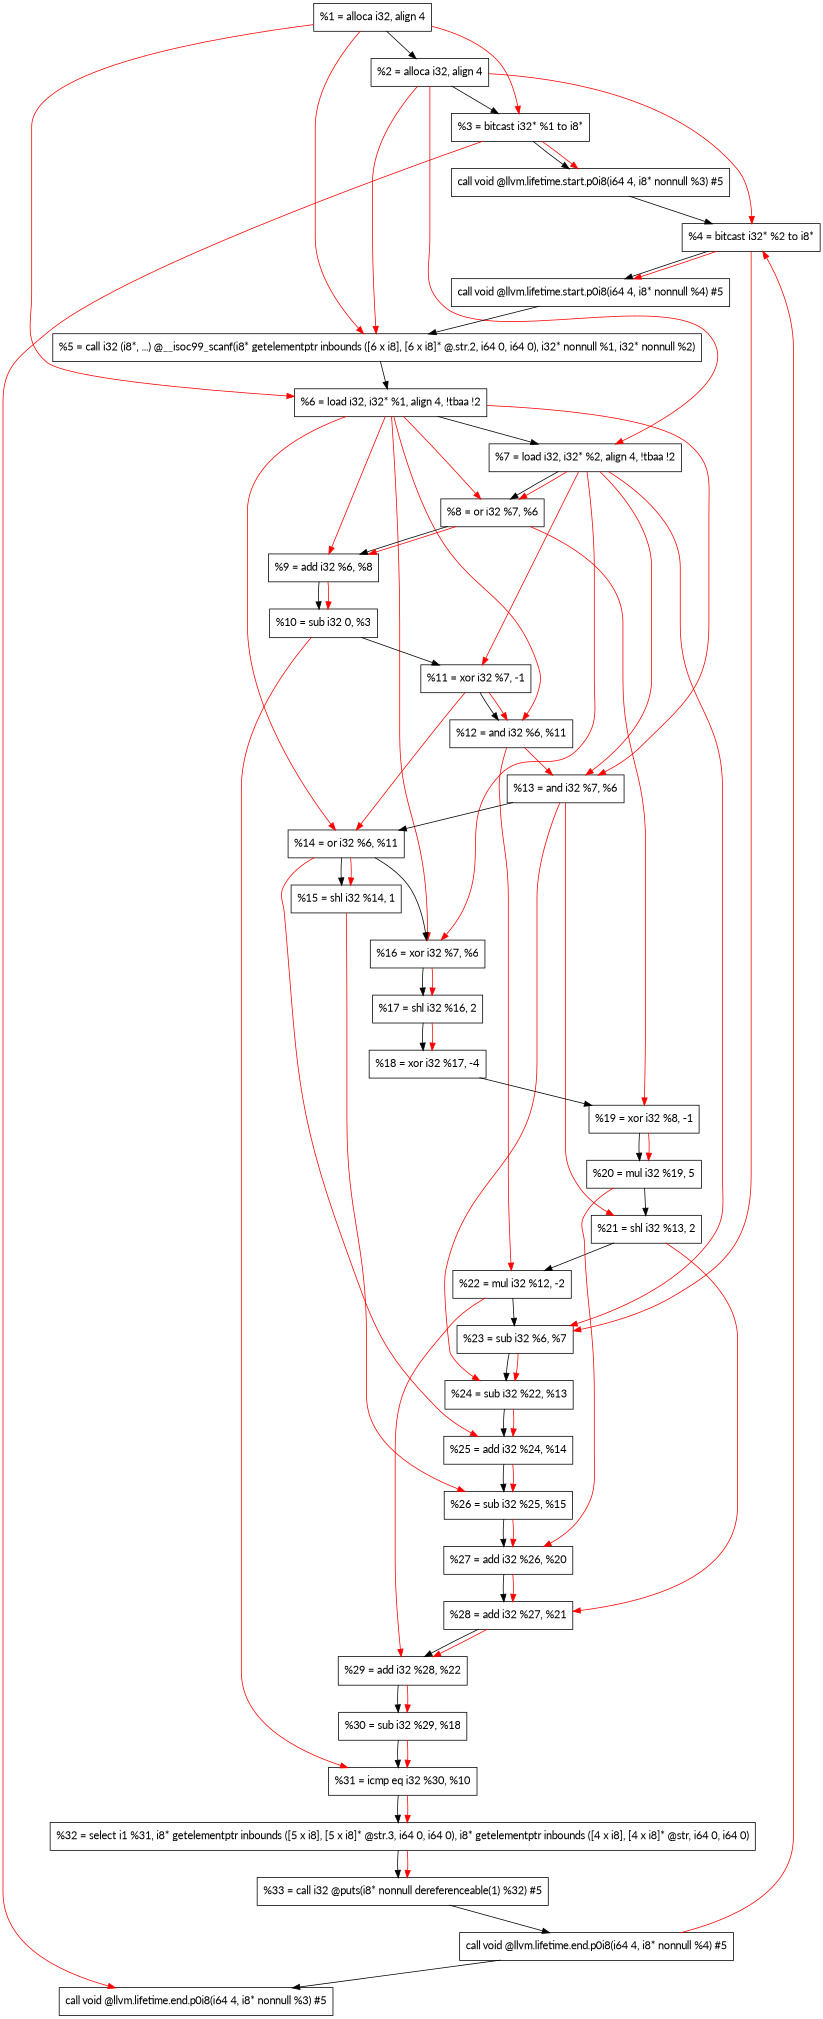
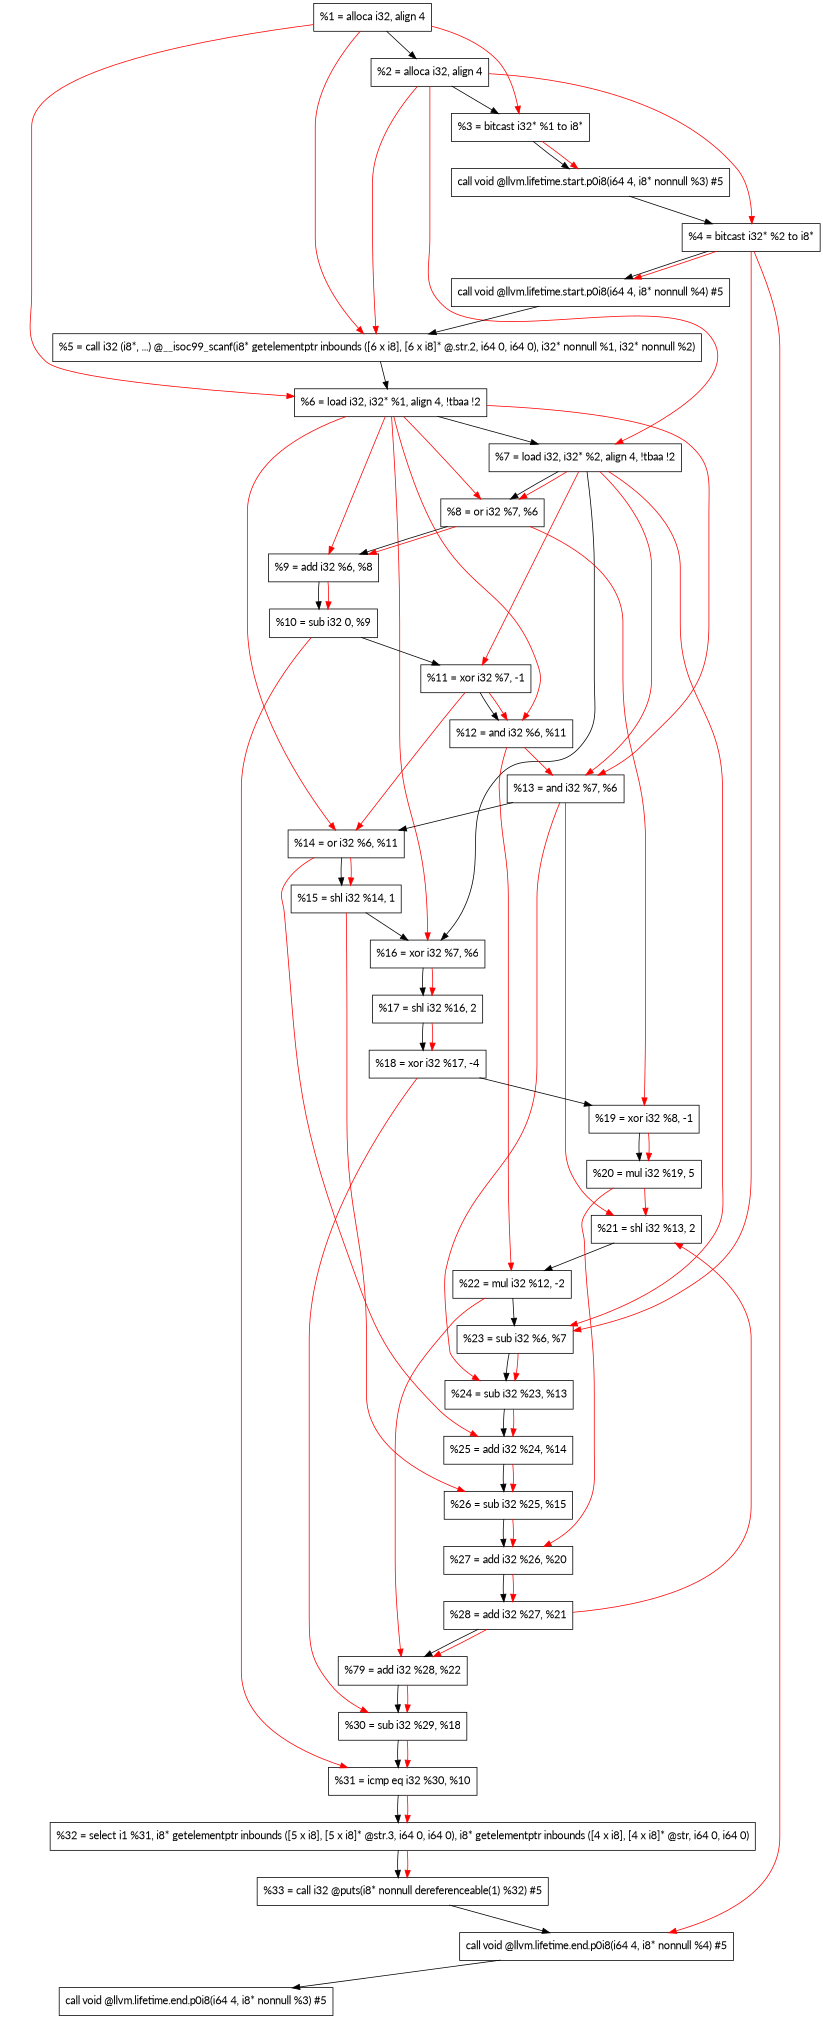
node "%10 = sub i32 0, %3": label "%10 = sub i32 0, %3" -> "%10 = sub i32 0, %9"
edge "%7 = load i32, i32* %2, align 4, !tbaa !2" -> "%16 = xor i32 %7, %6": color red -> black
edge "%14 = or i32 %6, %11" -> "%16 = xor i32 %7, %6": now "%15 = shl i32 %14, 1" -> "%16 = xor i32 %7, %6"
edge "%3 = bitcast i32* %1 to i8*" -> "call void @llvm.lifetime.end.p0i8(i64 4, i8* nonnull %3) #5": removed
edge "call void @llvm.lifetime.end.p0i8(i64 4, i8* nonnull %4) #5" -> "%4 = bitcast i32* %2 to i8*": reversed
edge "%20 = mul i32 %19, 5" -> "%21 = shl i32 %13, 2": color black -> red
edge "%18 = xor i32 %17, -4" -> "%30 = sub i32 %29, %18": added
node "%24 = sub i32 %22, %13": label "%24 = sub i32 %22, %13" -> "%24 = sub i32 %23, %13"
edge "%21 = shl i32 %13, 2" -> "%28 = add i32 %27, %21": reversed
node "%29 = add i32 %28, %22": label "%29 = add i32 %28, %22" -> "%79 = add i32 %28, %22"
